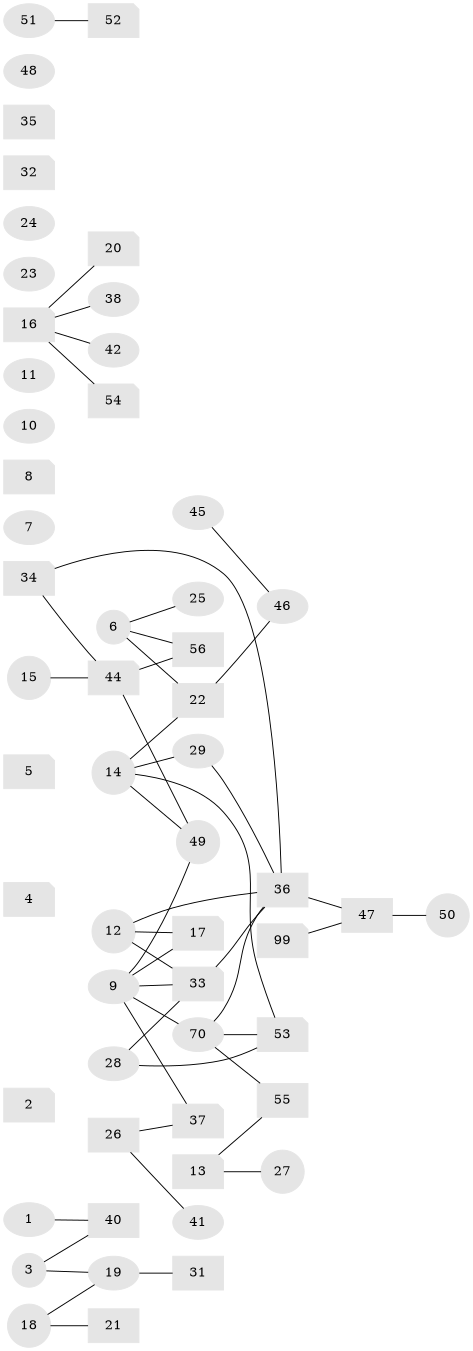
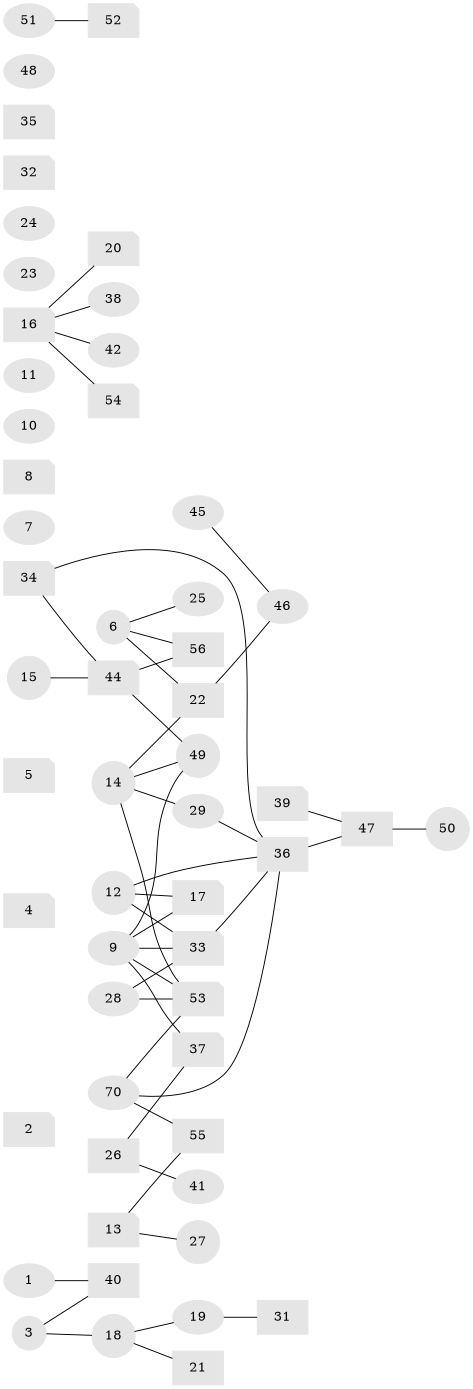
node "99": label "99" -> "39"
edge "9" -- "70": now "9" -- "53"
edge "3" -- "19": now "3" -- "18"
